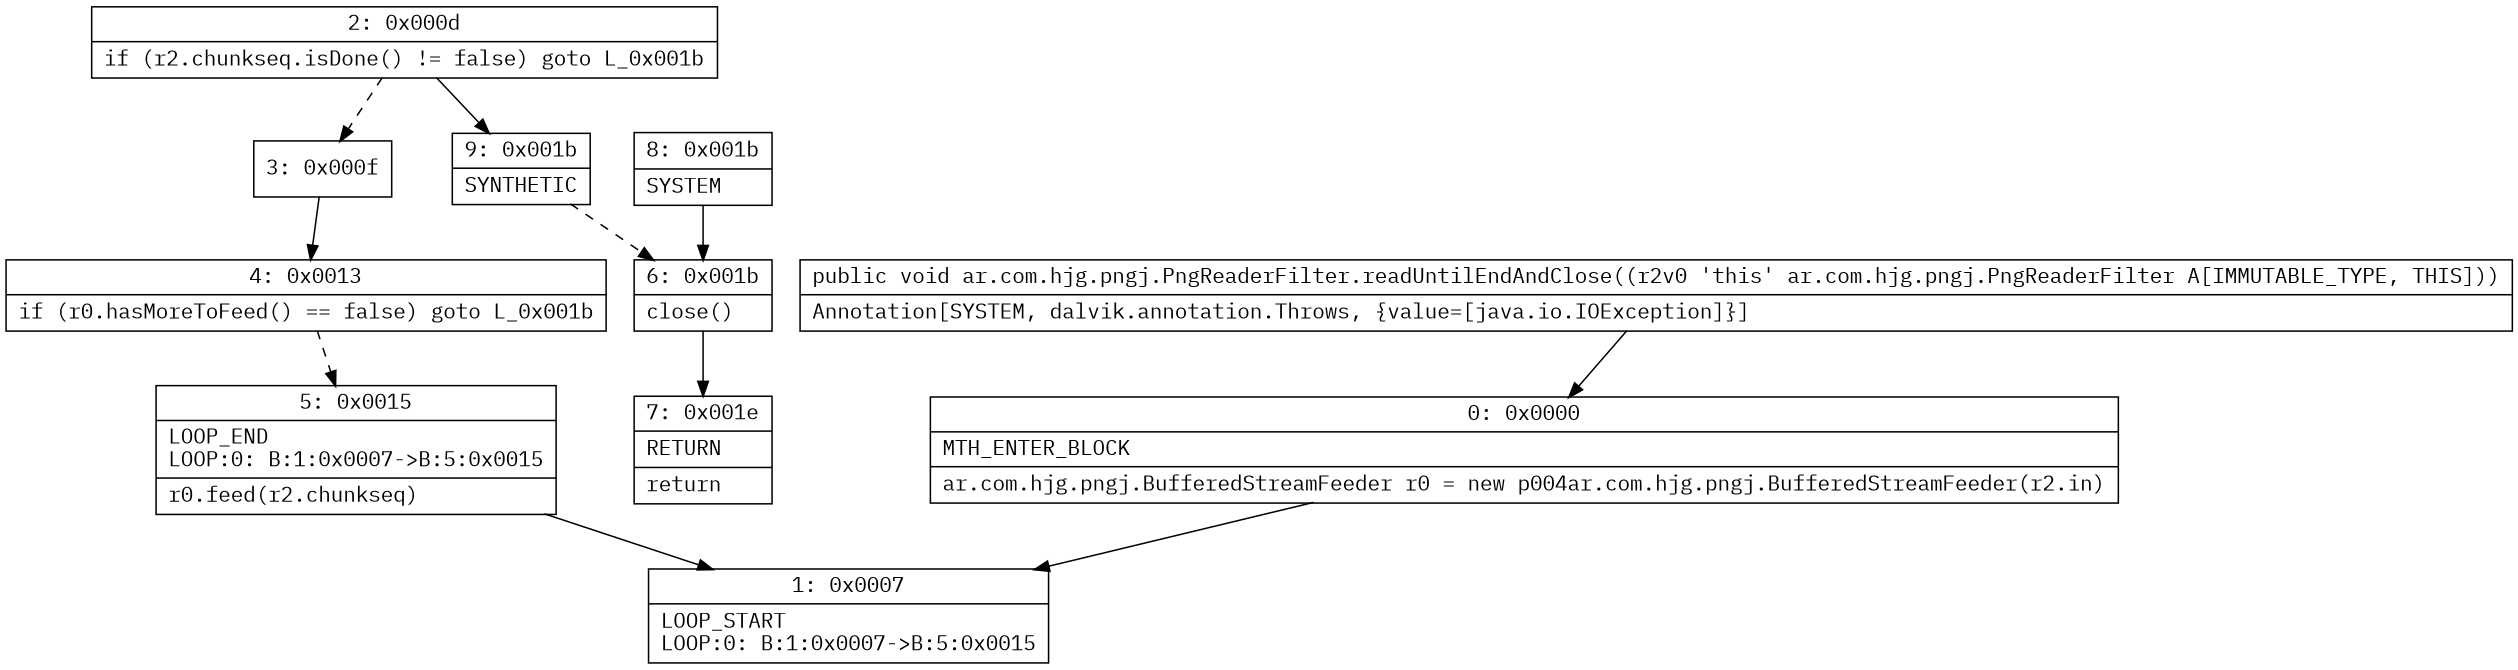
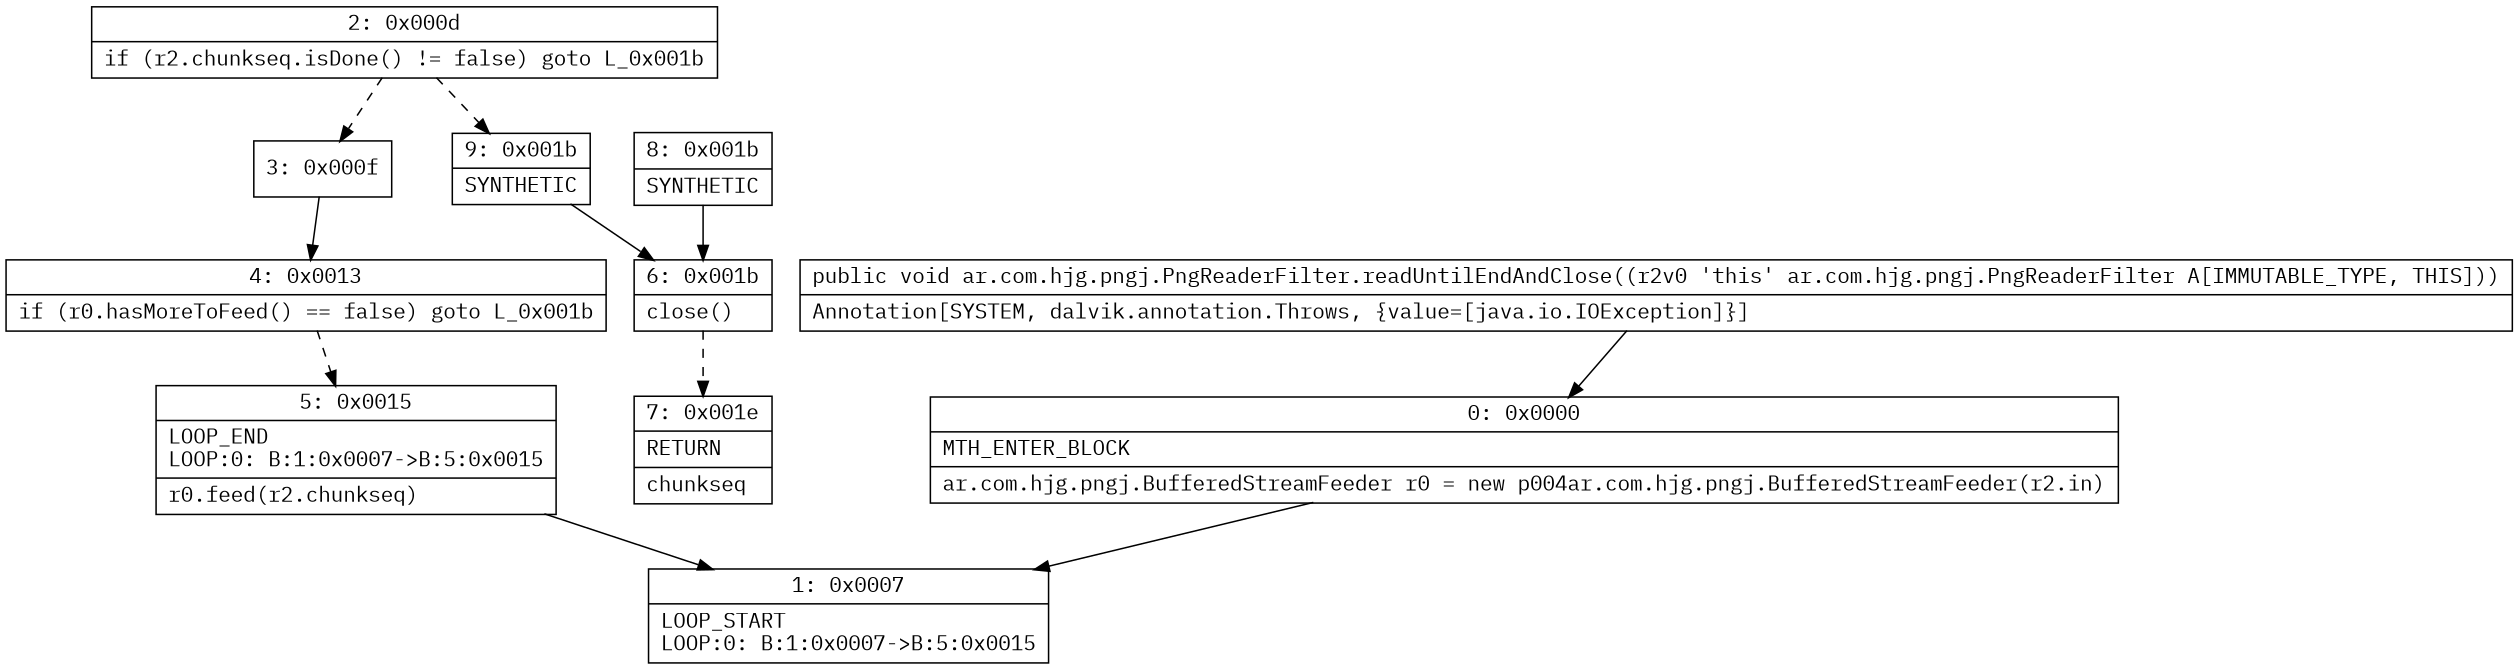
edge "2: 0x000d" -> "9: 0x001b": style solid -> dashed
node "8: 0x001b": text "SYSTEM" -> "SYNTHETIC"
edge "9: 0x001b" -> "6: 0x001b": style dashed -> solid
edge "6: 0x001b" -> "7: 0x001e": style solid -> dashed
node "7: 0x001e": text "return" -> "chunkseq"
